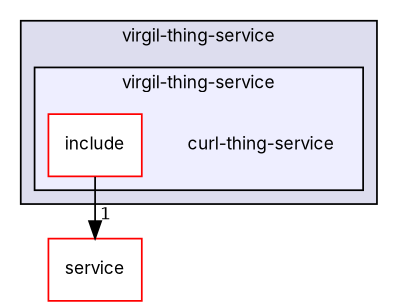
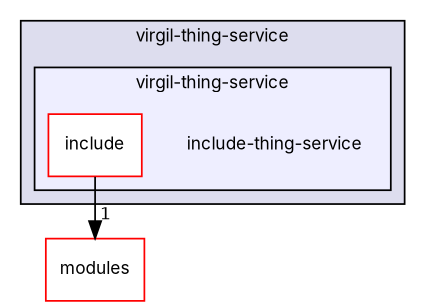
node "curl-thing-service": label "curl-thing-service" -> "include-thing-service"
node "service": label "service" -> "modules"
